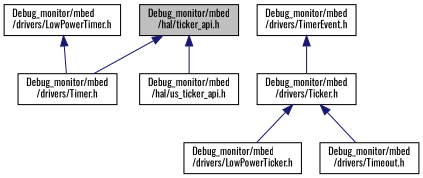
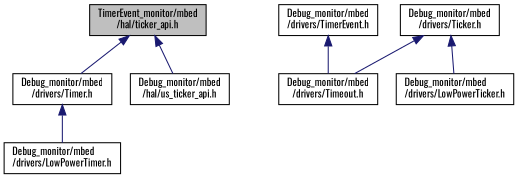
node "Debug_monitor/mbed /hal/ticker_api.h": label "Debug_monitor/mbed /hal/ticker_api.h" -> "TimerEvent_monitor/mbed /hal/ticker_api.h"
edge "Debug_monitor/mbed /drivers/Timer.h" -> "Debug_monitor/mbed /drivers/LowPowerTimer.h": reversed
edge "Debug_monitor/mbed /drivers/Ticker.h" -> "Debug_monitor/mbed /drivers/TimerEvent.h": now "Debug_monitor/mbed /drivers/Timeout.h" -> "Debug_monitor/mbed /drivers/TimerEvent.h"
